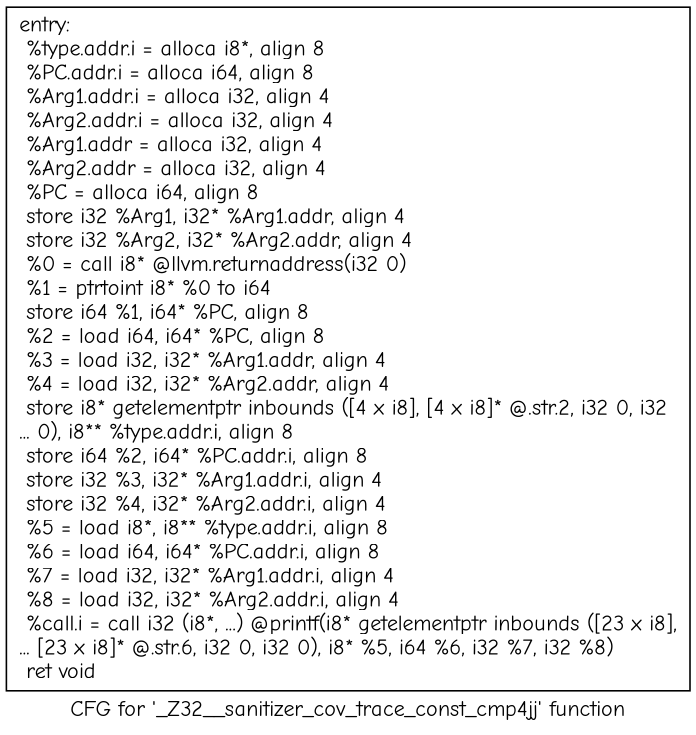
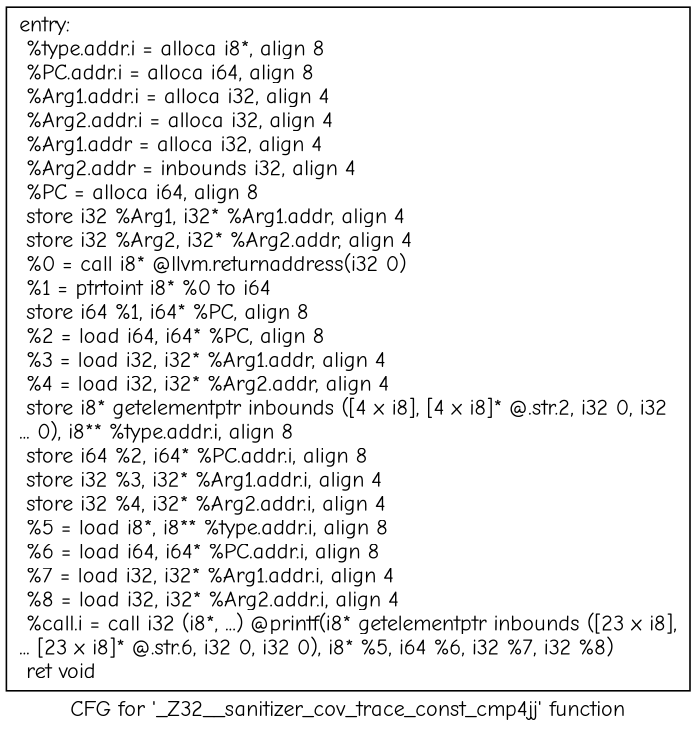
node "entry:": text "%Arg2.addr = alloca i32, align 4" -> "%Arg2.addr = inbounds i32, align 4"
